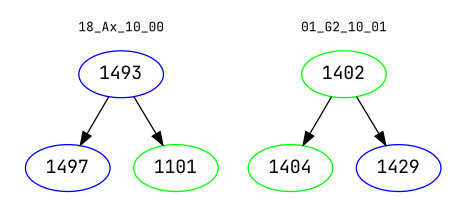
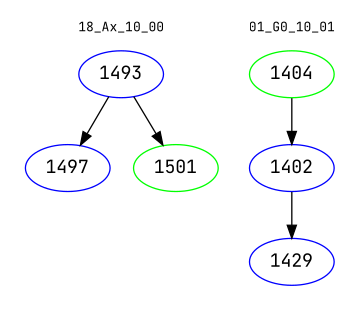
cluster "01_G2_10_01": label "01_G2_10_01" -> "01_G0_10_01"
node "1402": color green -> blue
edge "1402" -> "1404": reversed
node "1101": label "1101" -> "1501"
